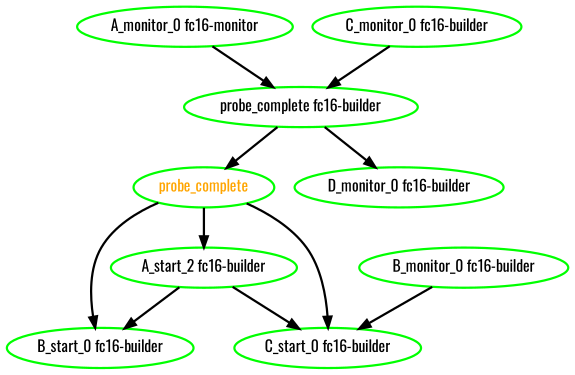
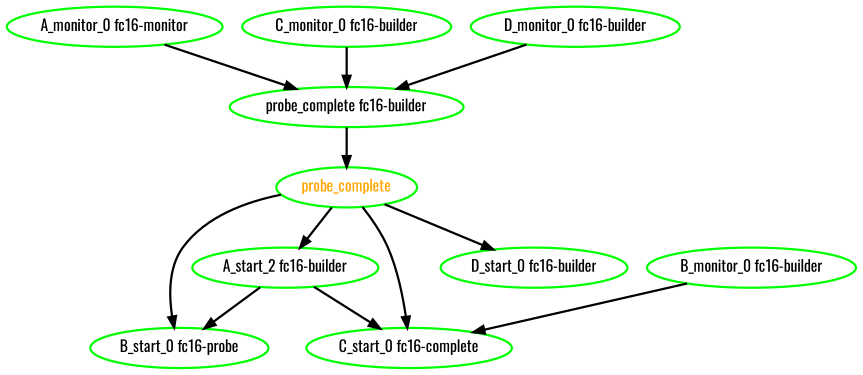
edge "probe_complete fc16-builder" -> "D_monitor_0 fc16-builder": reversed
node "D_start_0 fc16-builder": added
node "B_start_0 fc16-builder": label "B_start_0 fc16-builder" -> "B_start_0 fc16-probe"
node "C_start_0 fc16-builder": label "C_start_0 fc16-builder" -> "C_start_0 fc16-complete"
